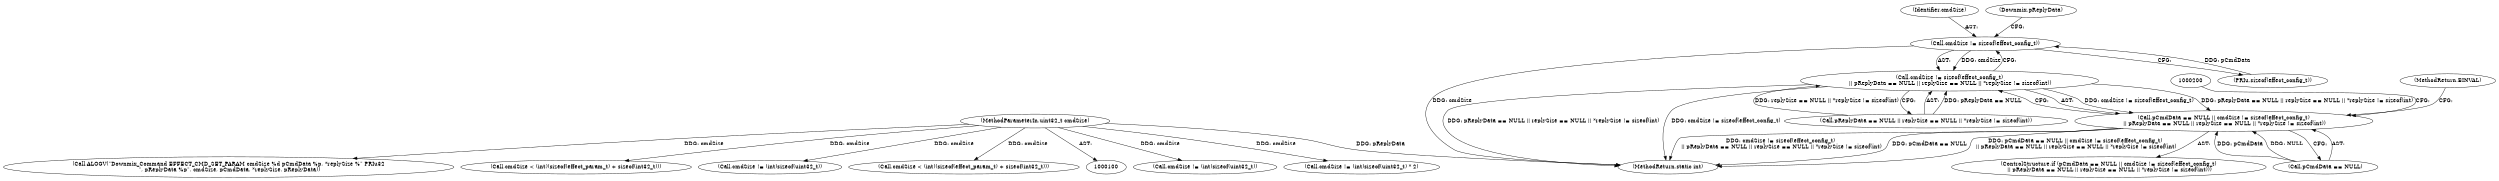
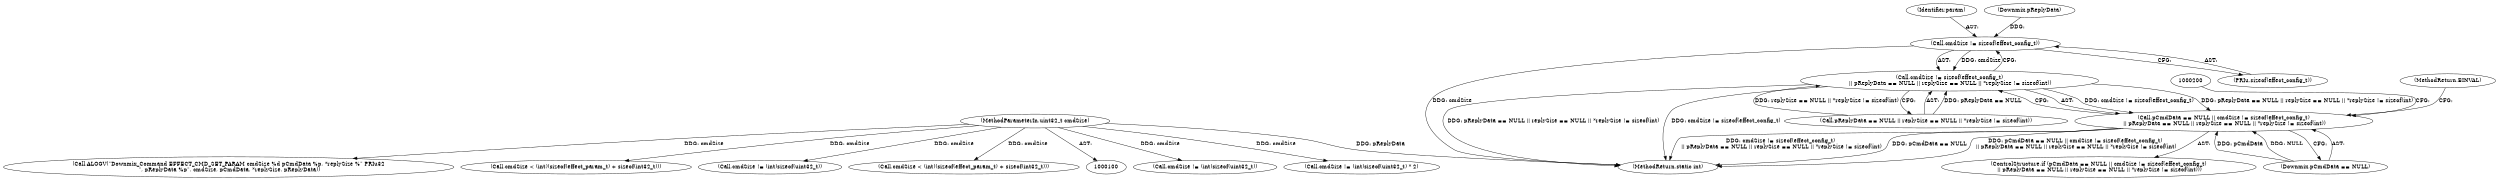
node "(Identifier,cmdSize)": label "(Identifier,cmdSize)" -> "(Identifier,param)"
edge "(Downmix,pReplyData)" -> "(Call,cmdSize != sizeof(effect_config_t))": label "CFG: " -> "DDG: "
edge "(PRIu,sizeof(effect_config_t))" -> "(Call,cmdSize != sizeof(effect_config_t))": label "DDG: pCmdData" -> "AST: "
node "(Call,pCmdData == NULL)": label "(Call,pCmdData == NULL)" -> "(Downmix,pCmdData == NULL)"
